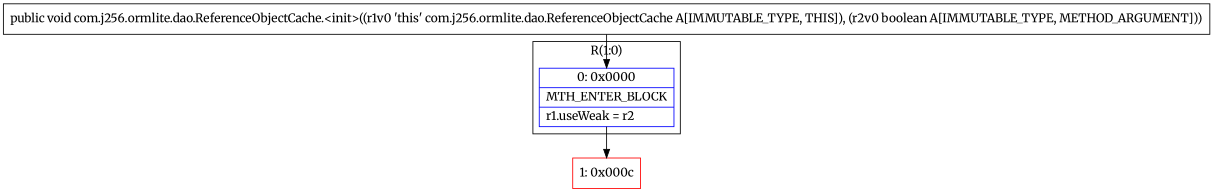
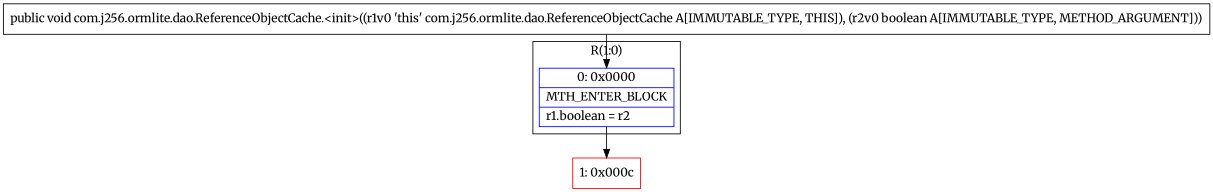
node "0: 0x0000": text "r1.useWeak = r2" -> "r1.boolean = r2"
